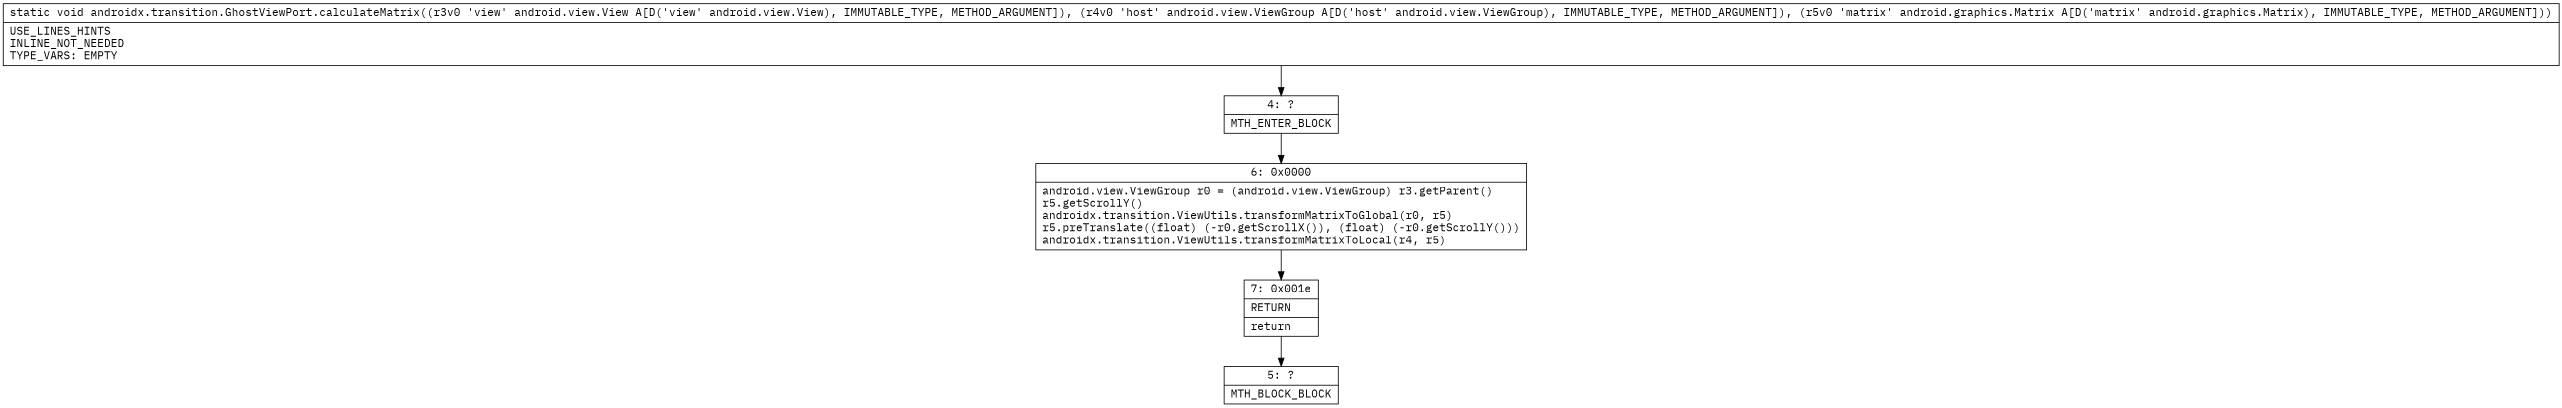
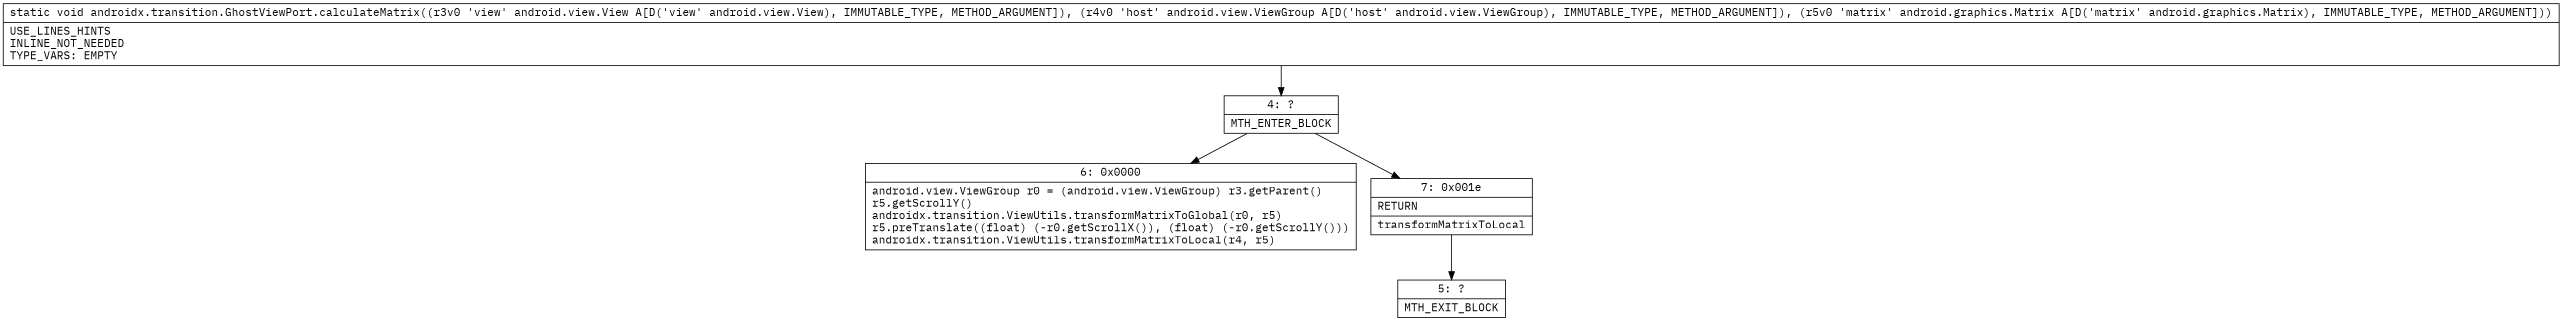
edge "6: 0x0000" -> "7: 0x001e": now "4: ?" -> "7: 0x001e"
node "7: 0x001e": text "return" -> "transformMatrixToLocal"
node "5: ?": text "MTH_BLOCK_BLOCK" -> "MTH_EXIT_BLOCK"
